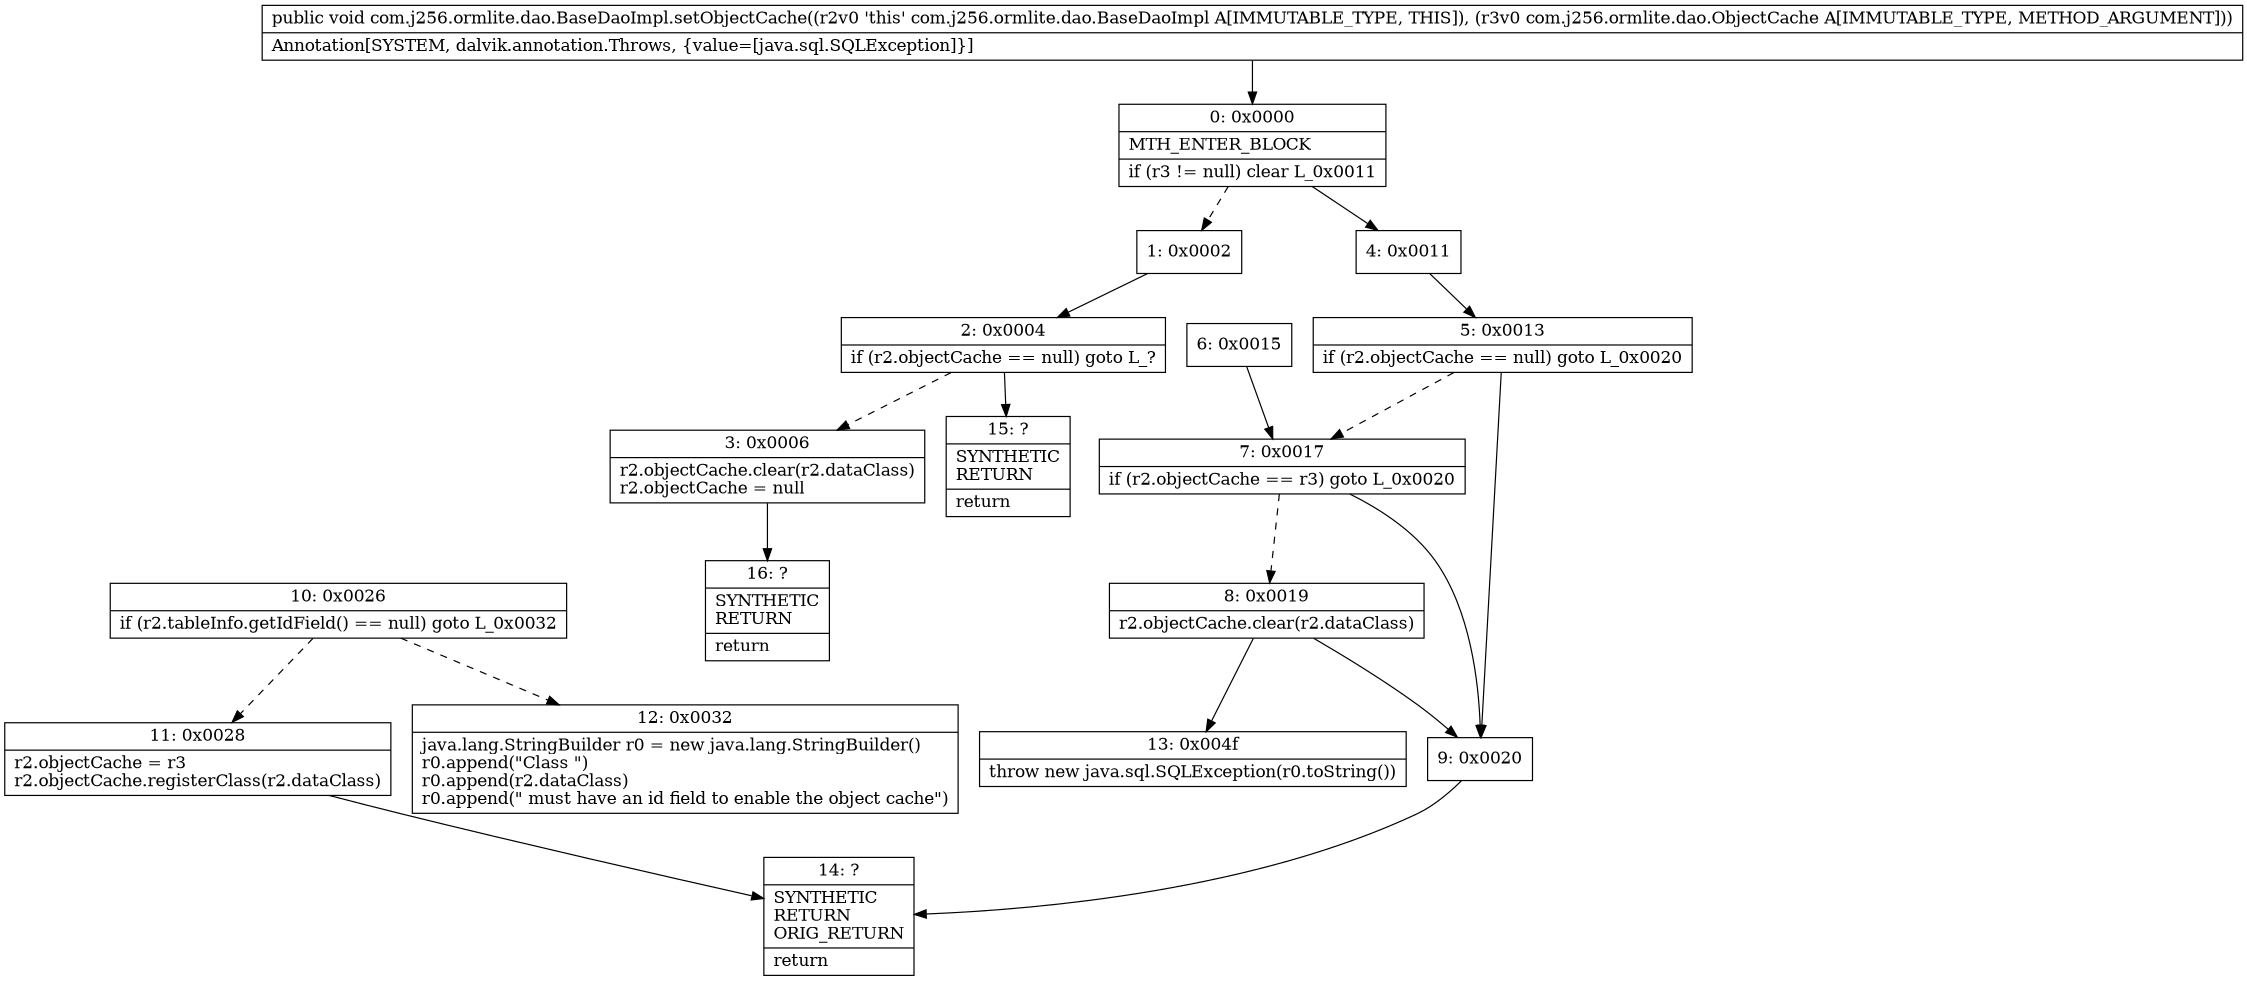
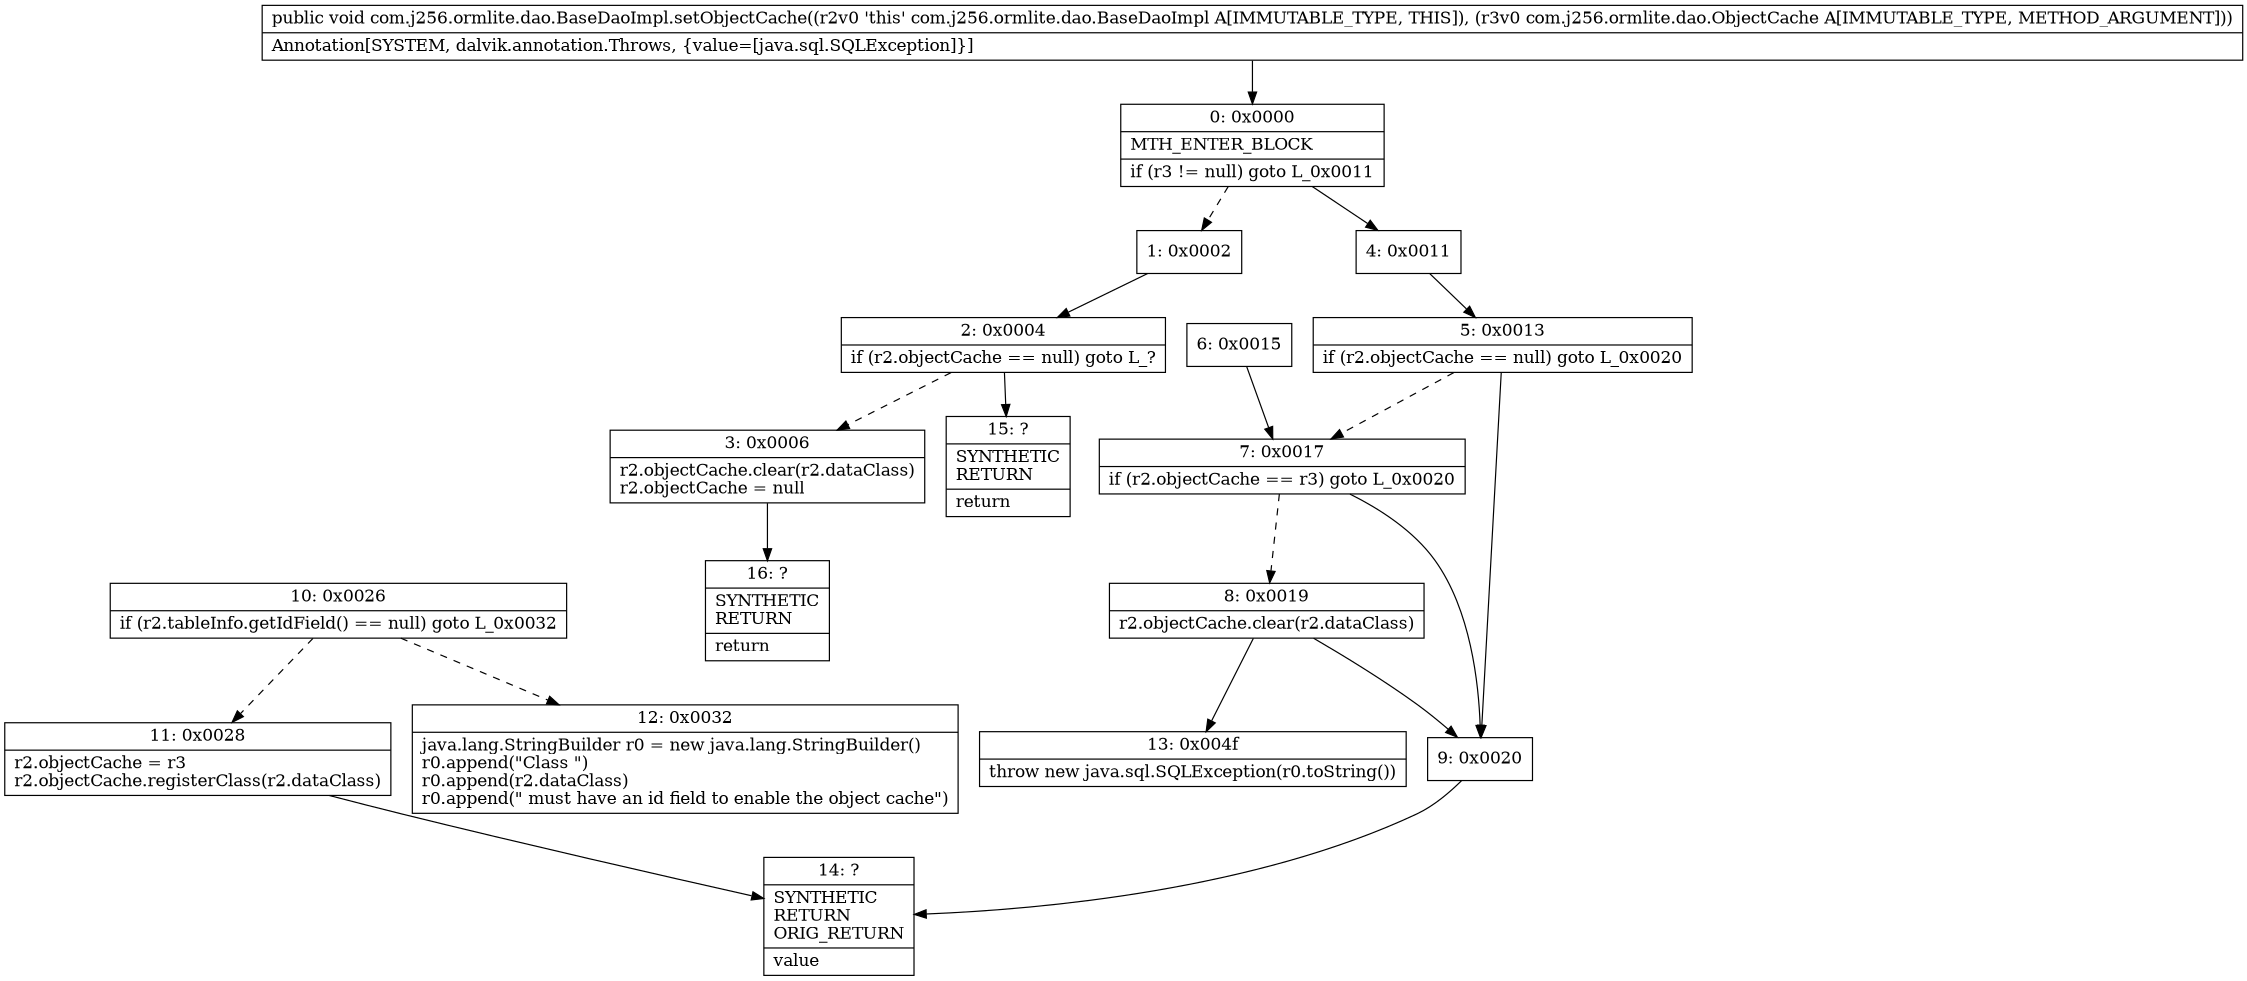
node "0: 0x0000": text "if (r3 != null) clear L_0x0011" -> "if (r3 != null) goto L_0x0011"
node "14: ?": text "return" -> "value"
